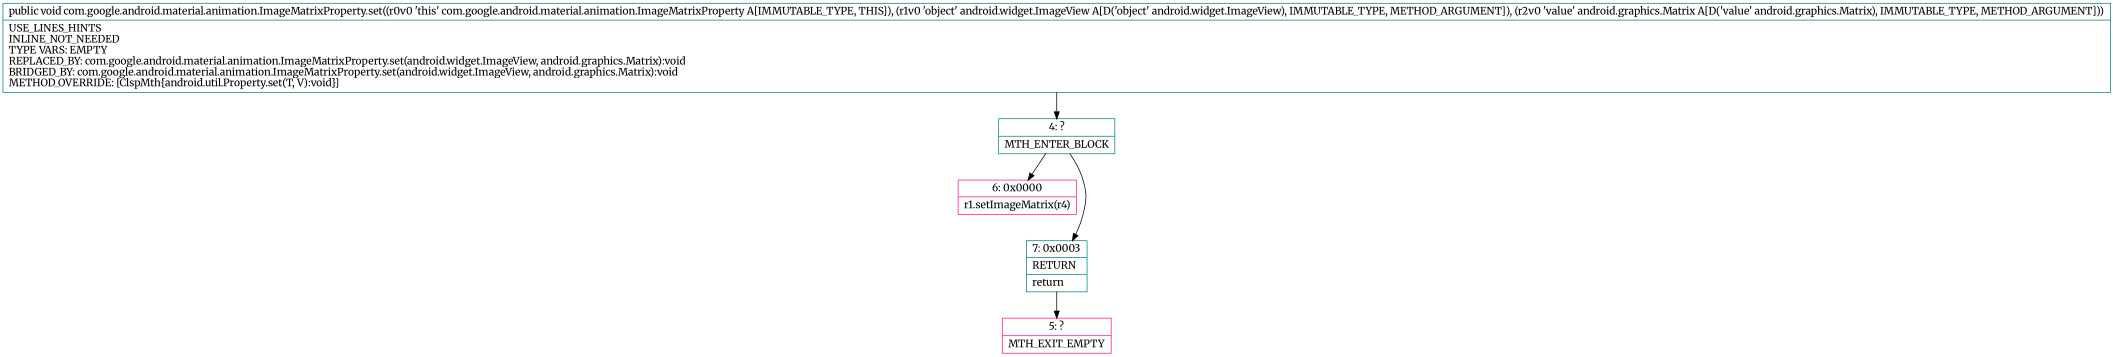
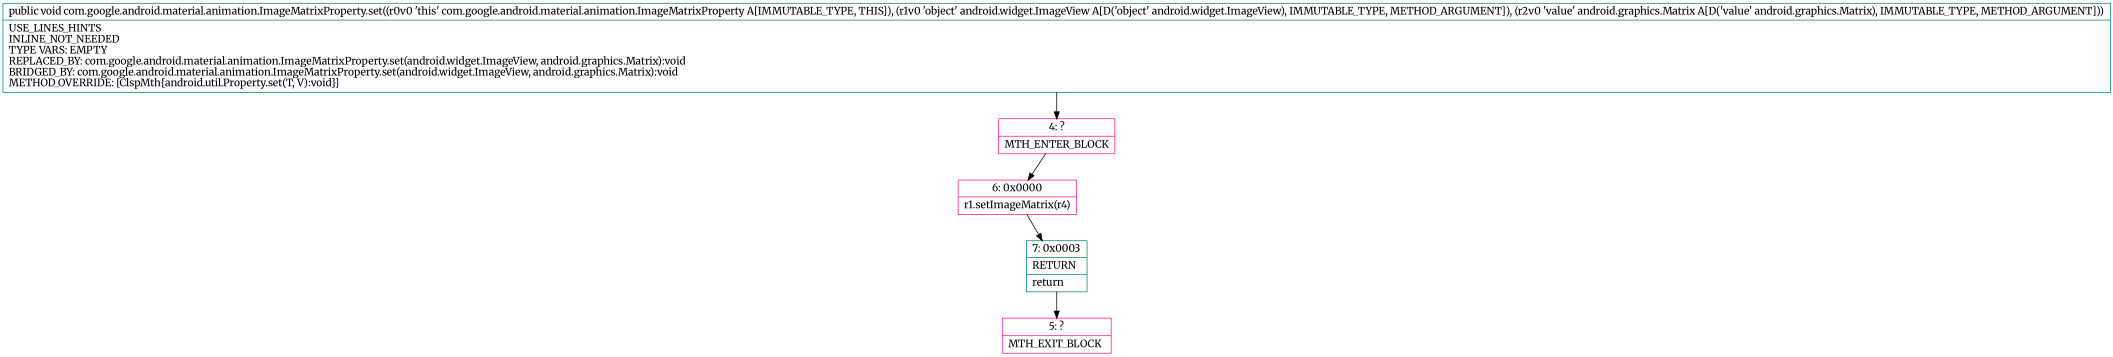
node "4: ?": color teal -> deeppink
edge "4: ?" -> "7: 0x0003": now "6: 0x0000" -> "7: 0x0003"
node "5: ?": text "MTH_EXIT_EMPTY" -> "MTH_EXIT_BLOCK"
